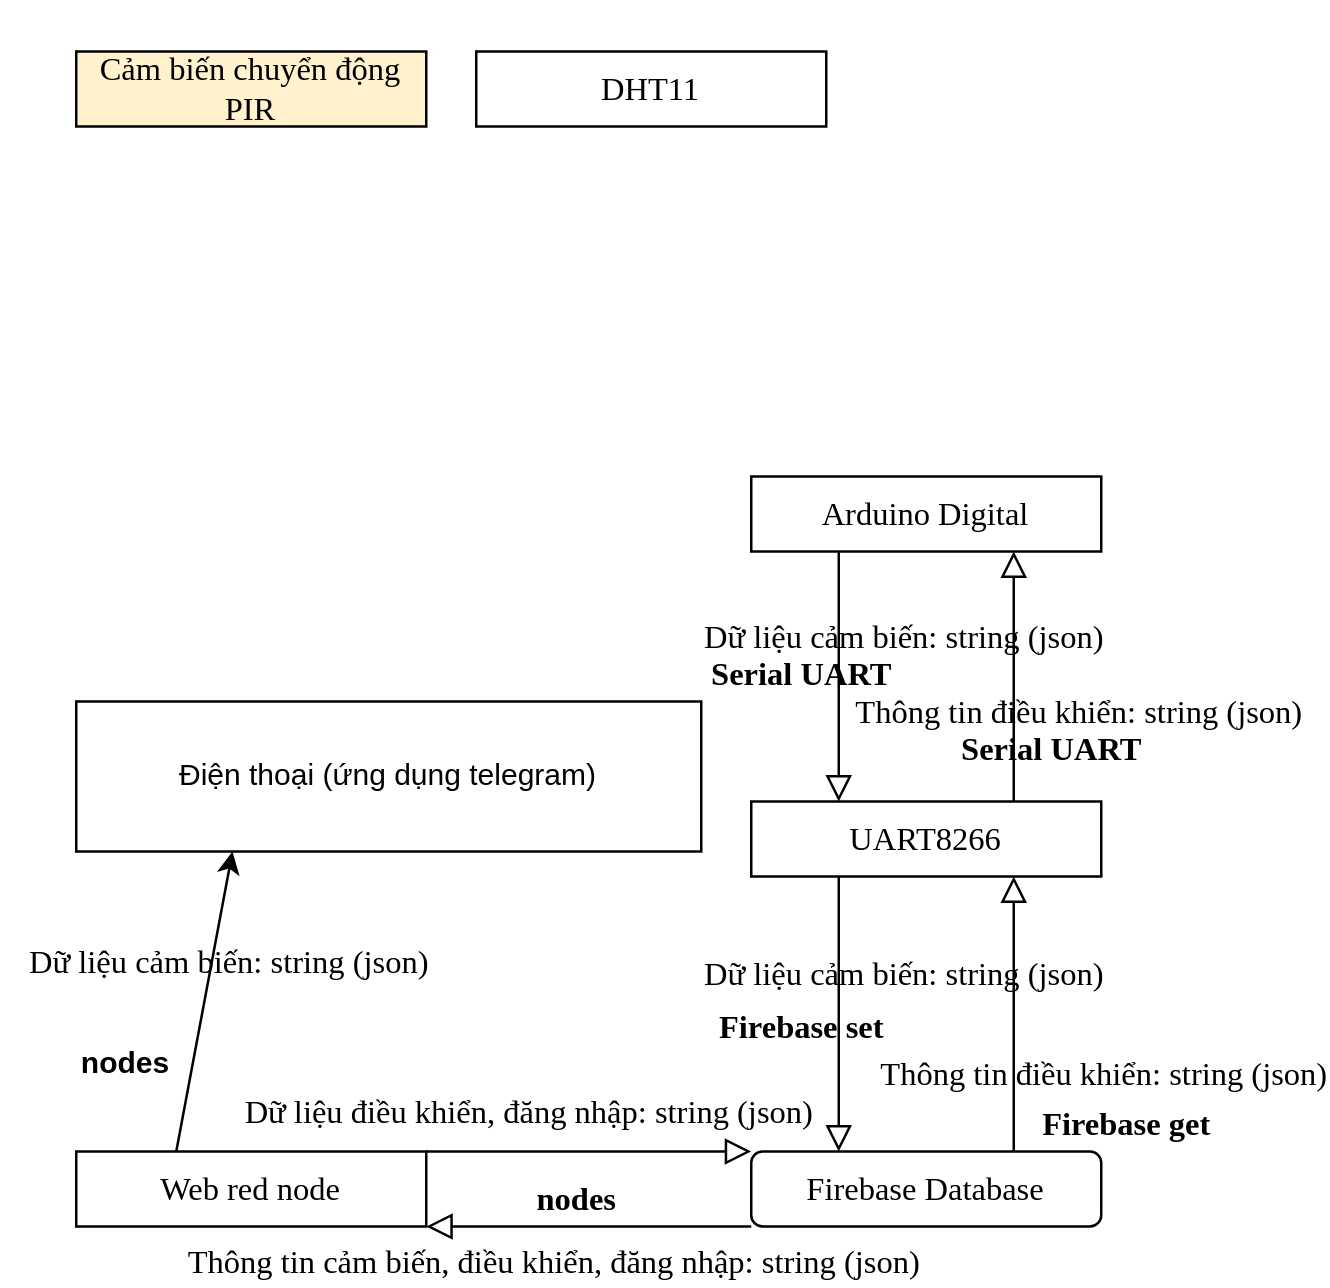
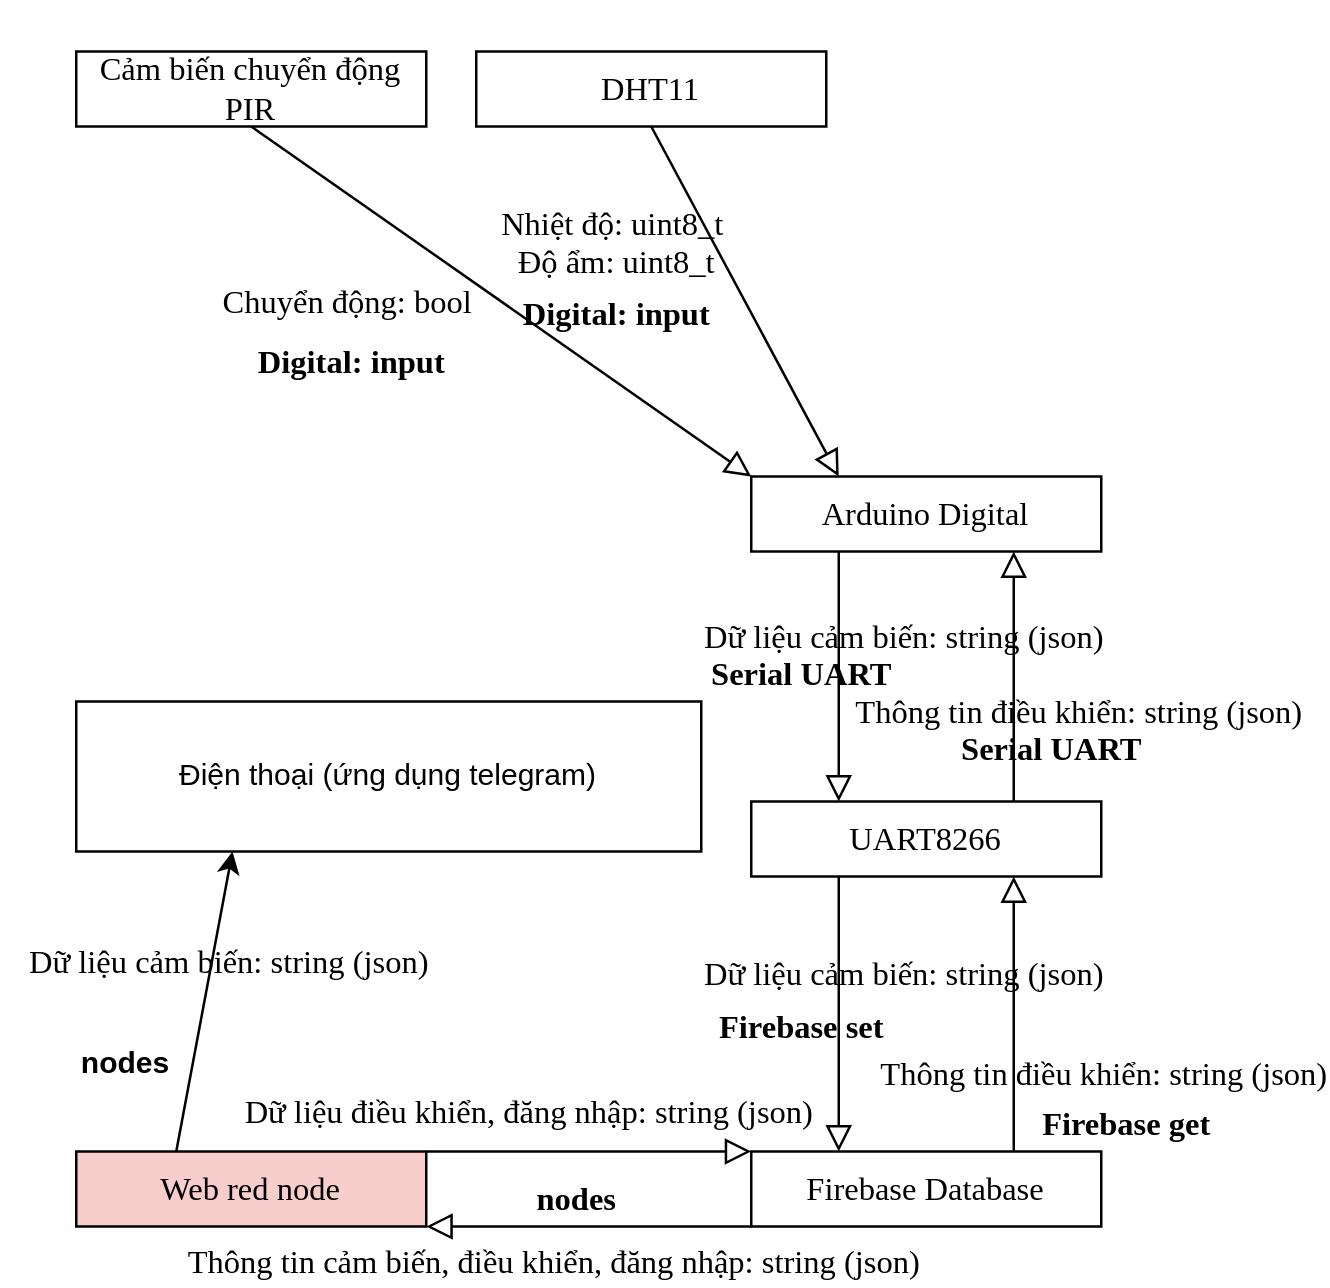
node "Cảm biến chuyển động PIR": fillcolor #fff2cc -> #ffffff
edge "DHT11" -> "Arduino Digital": added, labels "Nhiệt độ: uint8_t Độ ẩm: uint8_t", "Digital: input"
edge "Cảm biến chuyển động PIR" -> "Arduino Digital": added, labels "Chuyển động: bool", "Digital: input"
node "Web red node": fillcolor #ffffff -> #f8cecc
node "Firebase Database": shape rounded rectangle -> rectangle
